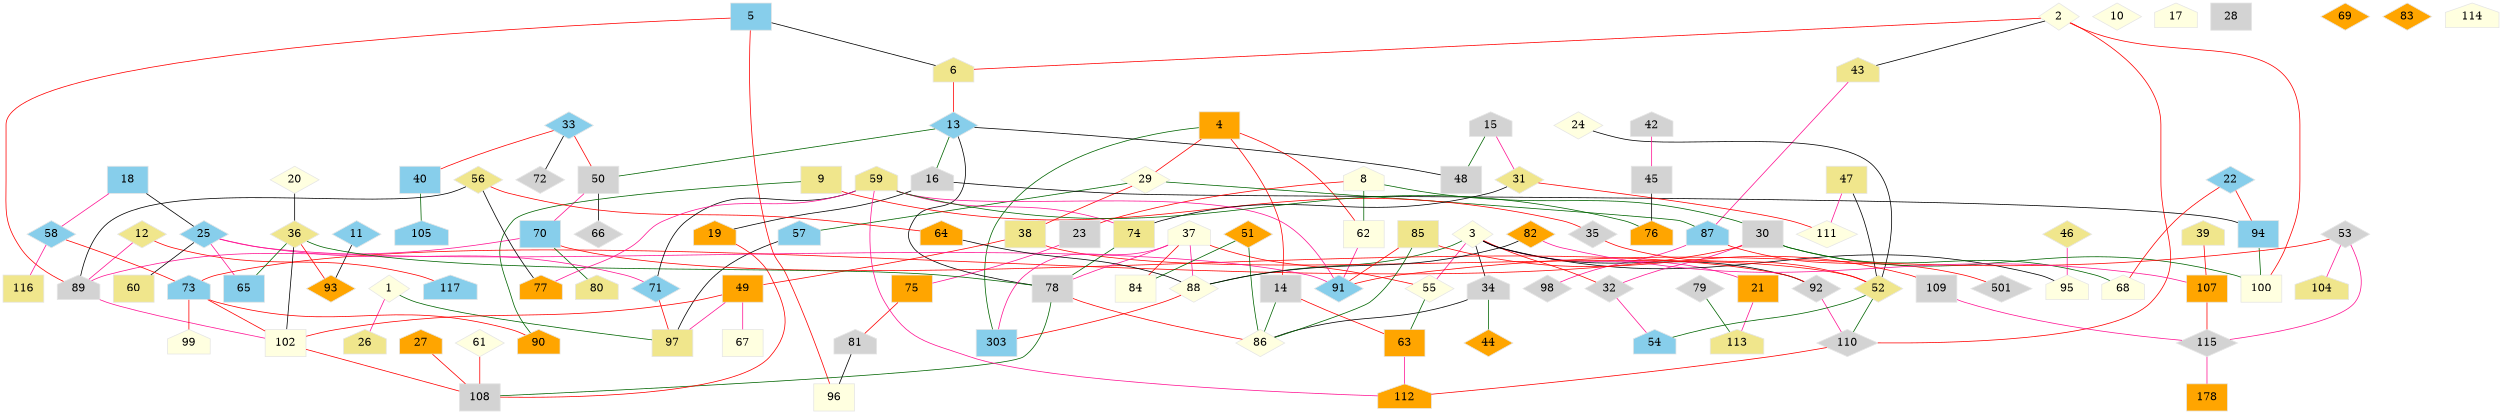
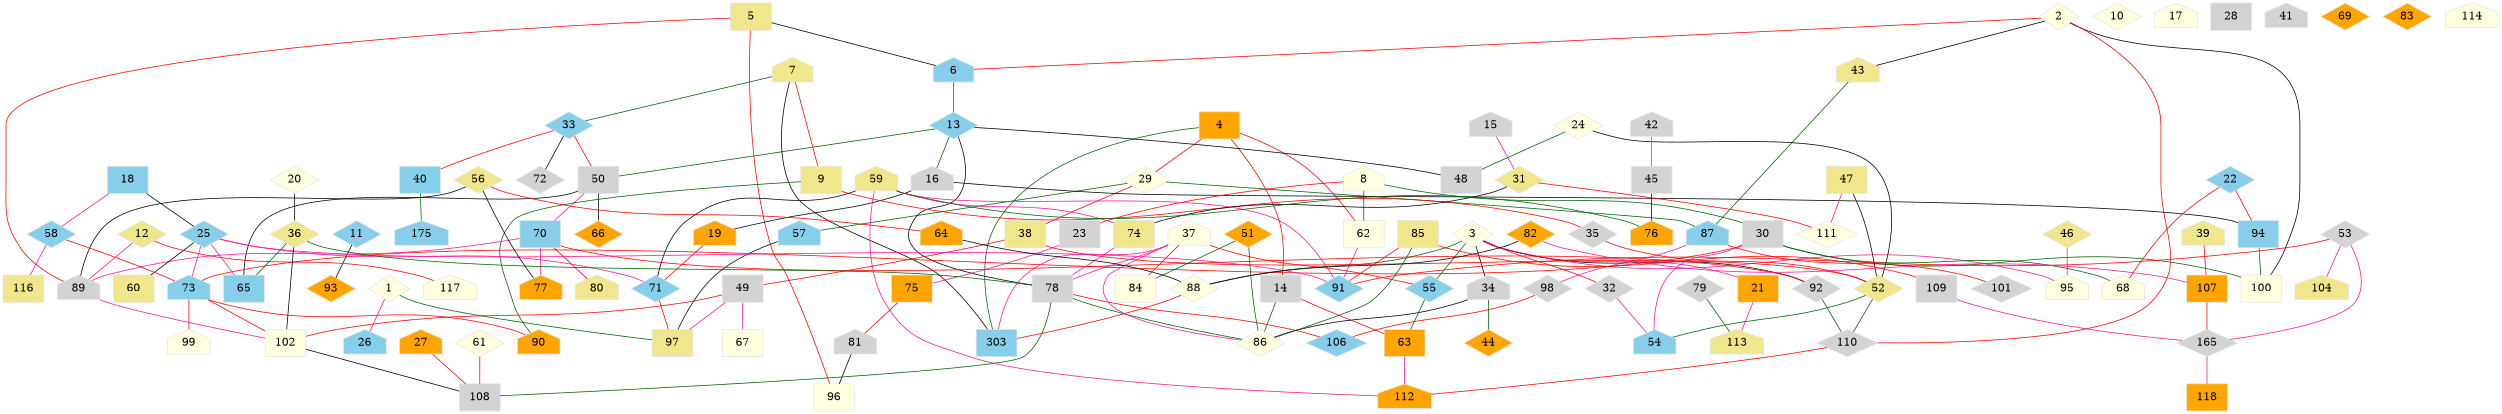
node "5": fillcolor skyblue -> khaki
node "41": added
node "7": added
node "6": fillcolor khaki -> skyblue
edge "2" -- "100": color red -> black
edge "15" -- "48": now "24" -- "48"
edge "43" -- "87": color deeppink -> darkgreen
edge "50" -- "65": added
edge "59" -- "77": now "70" -- "77"
node "105": label "105" -> "175"
node "66": fillcolor lightgrey -> orange
edge "37" -- "88": now "37" -- "86"
edge "3" -- "95": color black -> deeppink
edge "74" -- "78": color darkgreen -> deeppink
edge "3" -- "55": color deeppink -> darkgreen
edge "25" -- "73": added
edge "70" -- "80": color darkgreen -> red
edge "30" -- "32": now "30" -- "54"
edge "36" -- "93": removed
node "117": fillcolor skyblue -> lightyellow
node "49": fillcolor orange -> lightgrey
node "55": fillcolor lightyellow -> skyblue
node "501": label "501" -> "101"
edge "92" -- "110": color deeppink -> darkgreen
edge "78" -- "86": color red -> darkgreen
node "26": fillcolor khaki -> skyblue
node "106": added
node "115": label "115" -> "165"
edge "102" -- "108": color red -> black
edge "19" -- "108": now "19" -- "71"
node "178": label "178" -> "118"
